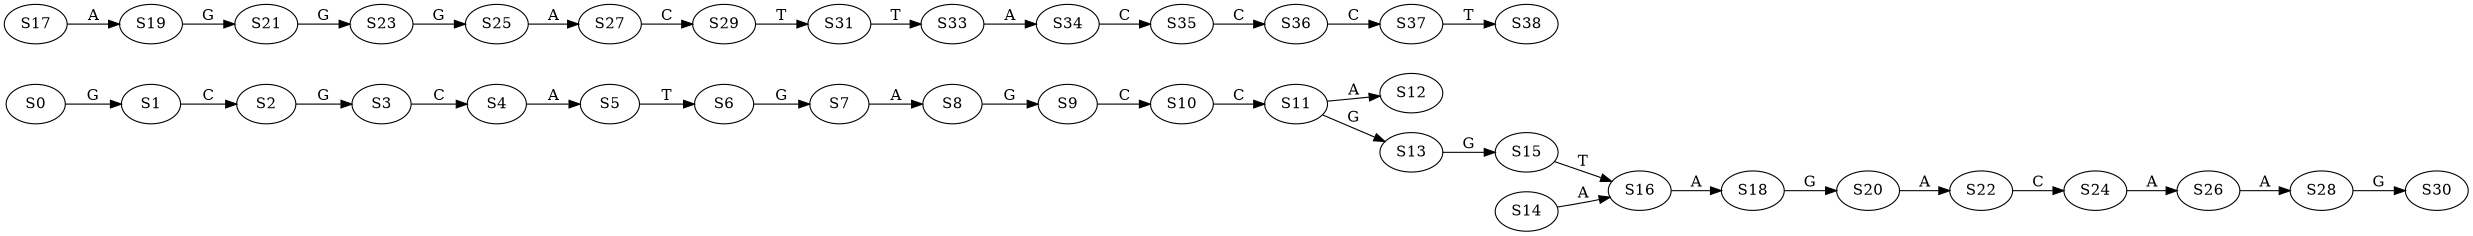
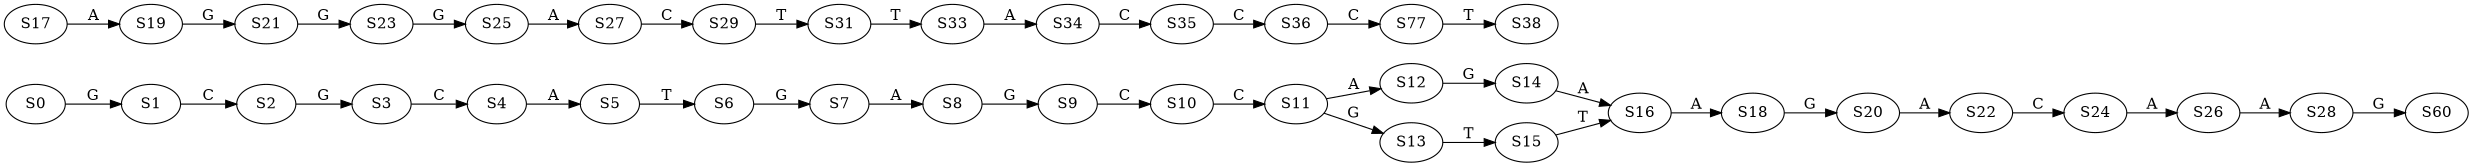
node "S37": label "S37" -> "S77"
edge "S12" -> "S14": added, label "G"
edge "S13" -> "S15": label "G" -> "T"
node "S30": label "S30" -> "S60"
